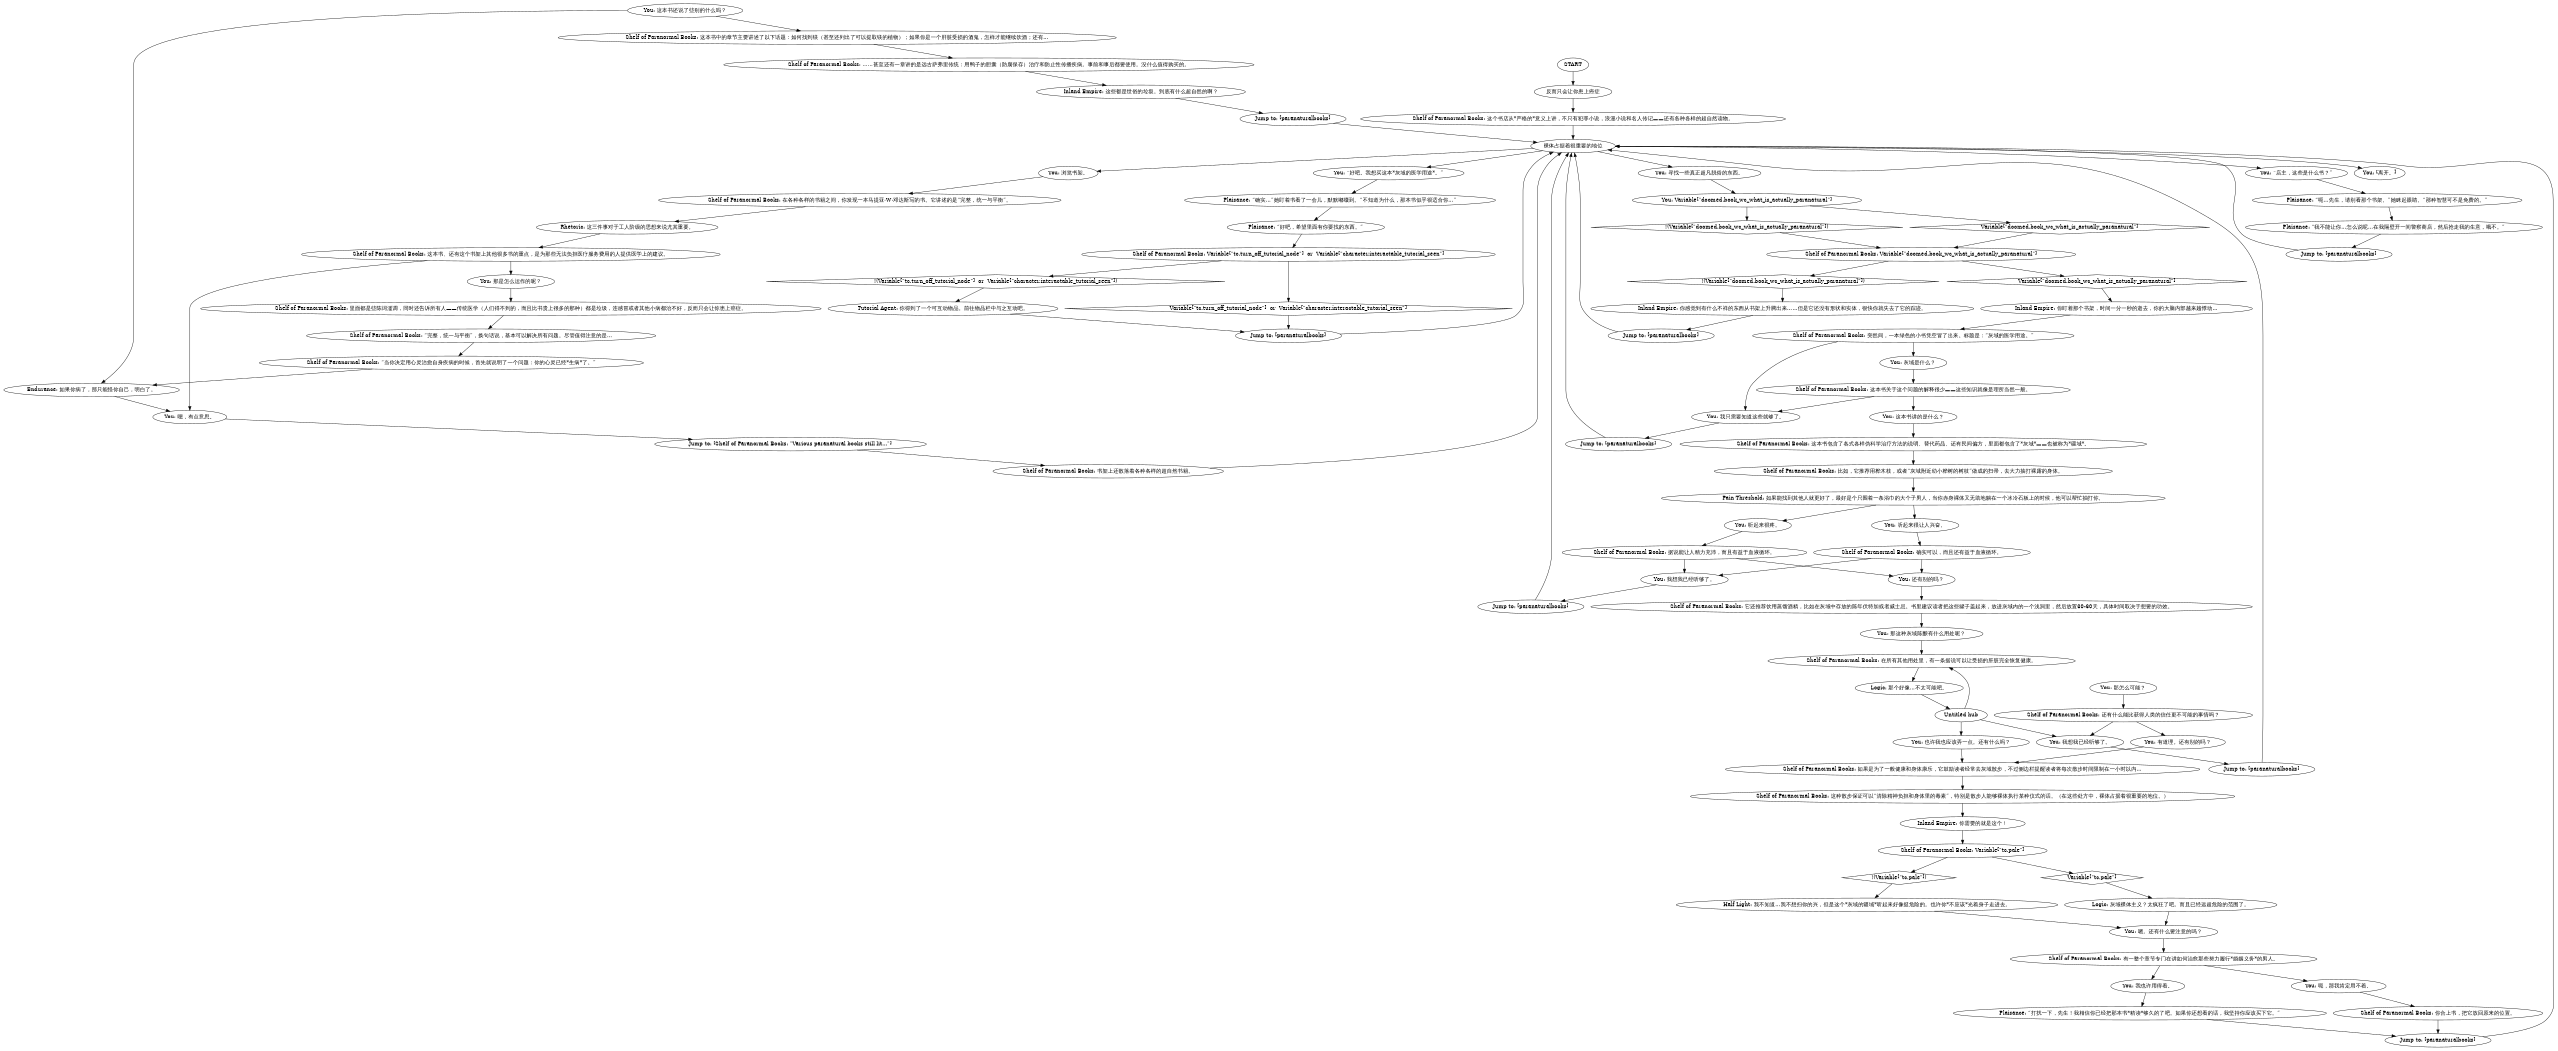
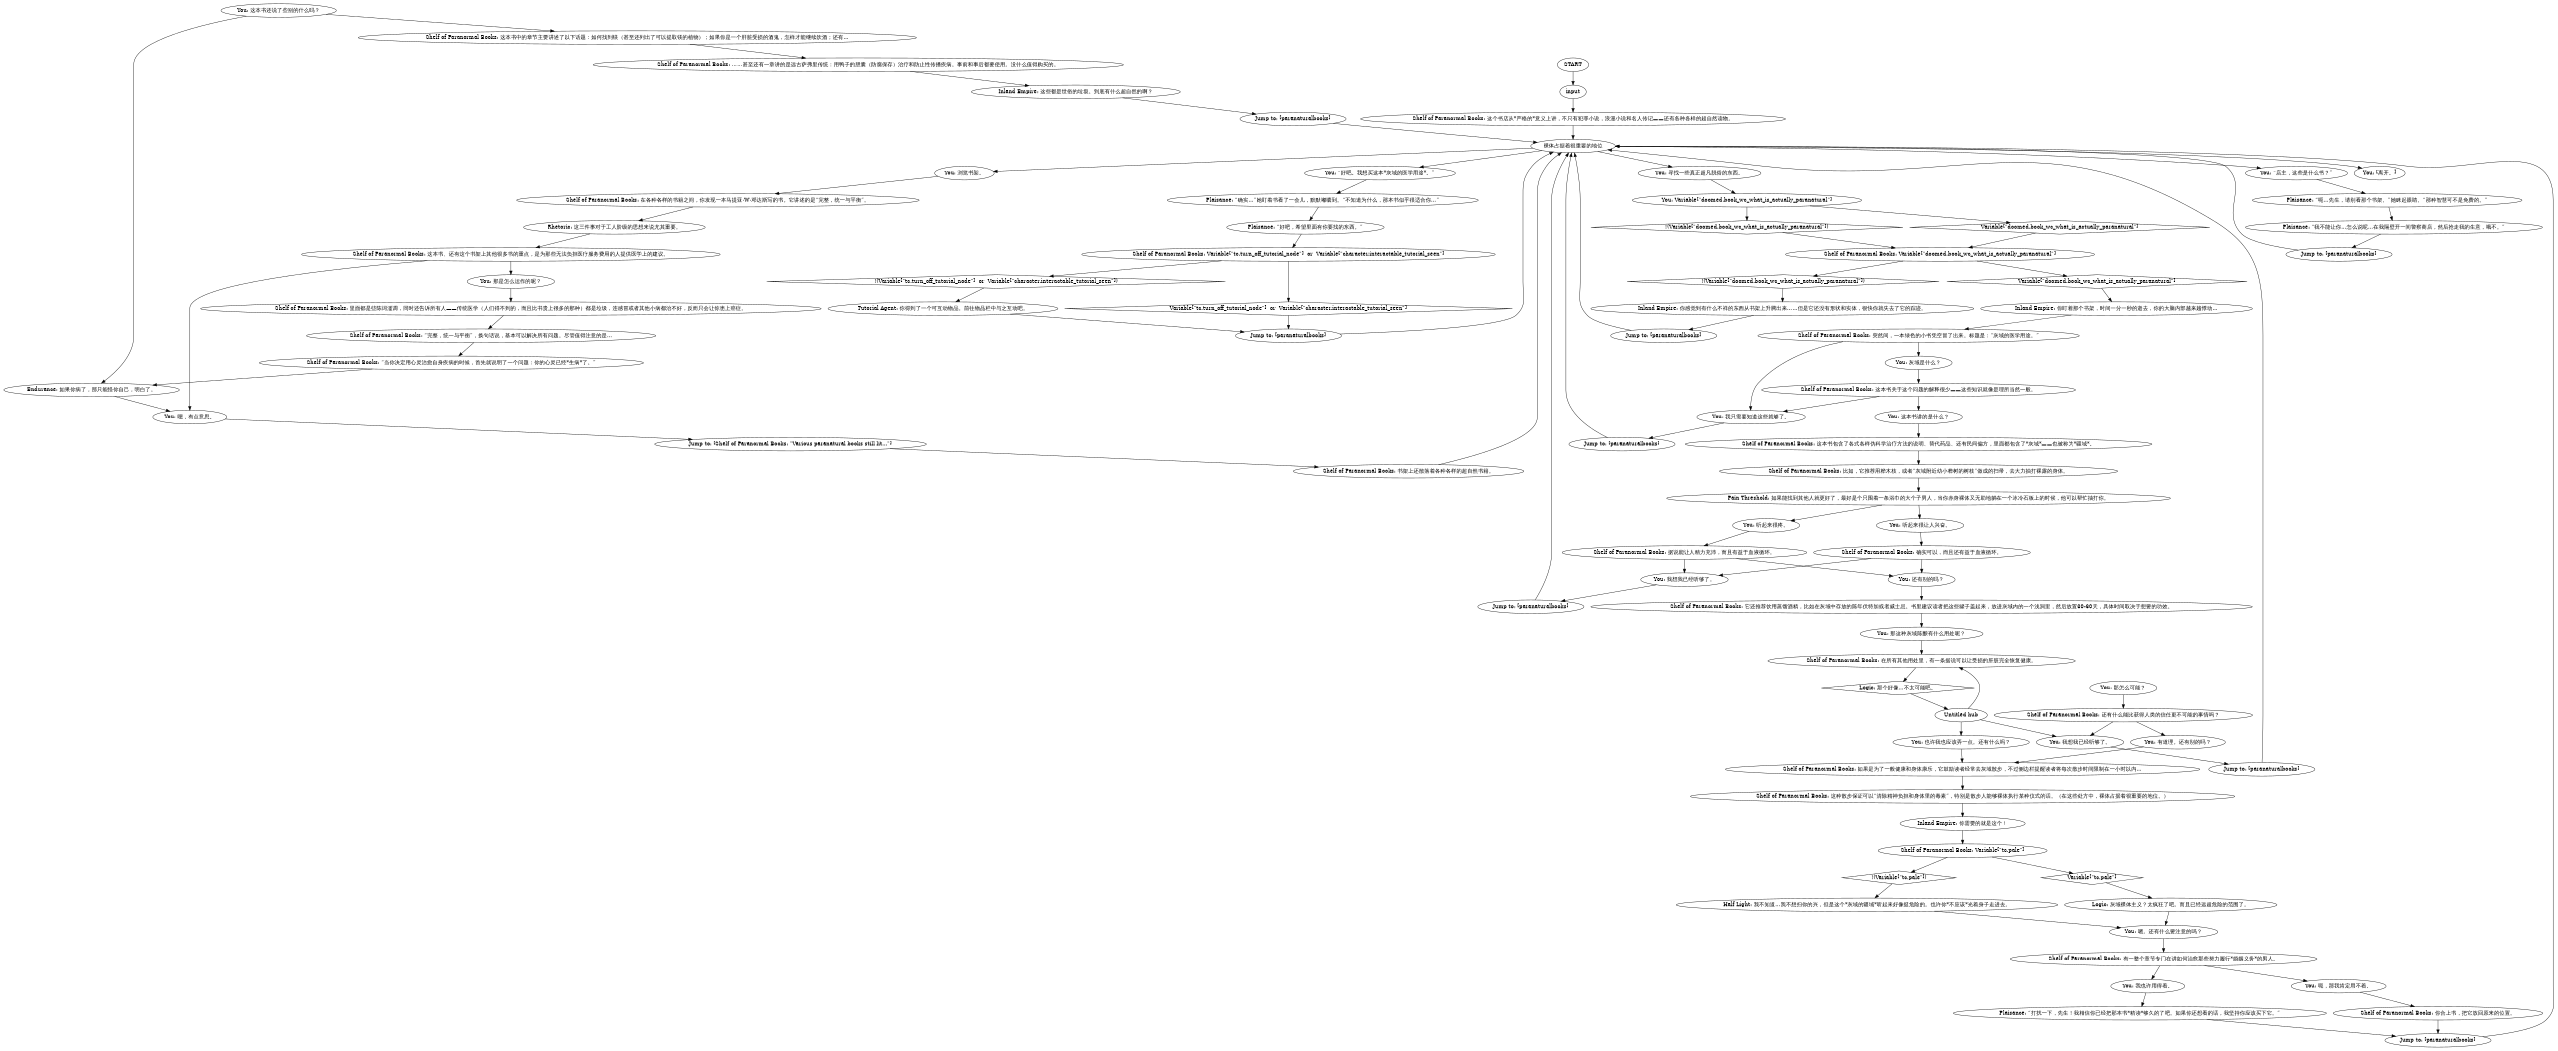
node "反而只会让你患上癌症": label "反而只会让你患上癌症" -> "input"
node "Logic: 那个好像…不太可能吧。": shape ellipse -> diamond
